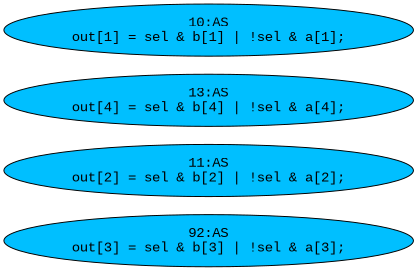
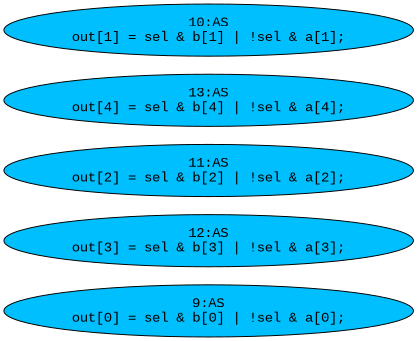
node "92:AS out[3] = sel & b[3] | !sel & a[3];": label "92:AS out[3] = sel & b[3] | !sel & a[3];" -> "12:AS out[3] = sel & b[3] | !sel & a[3];"
node "9:AS out[0] = sel & b[0] | !sel & a[0];": added
